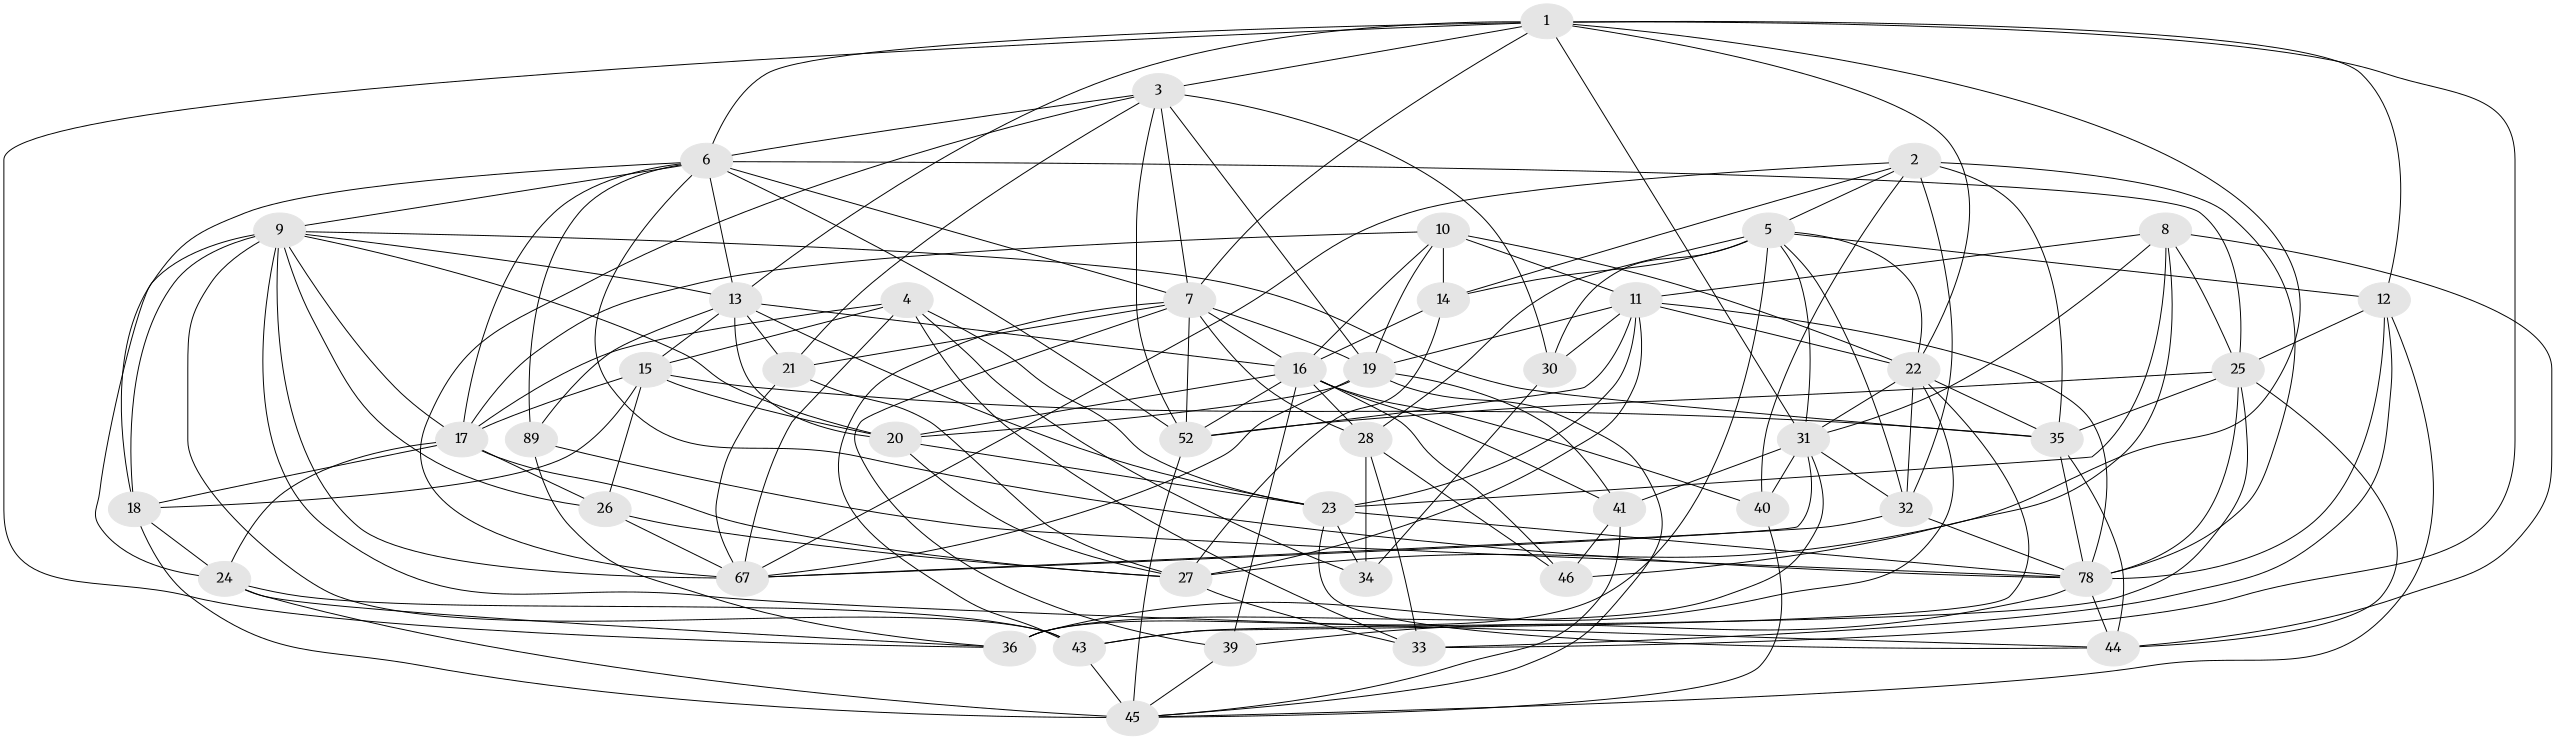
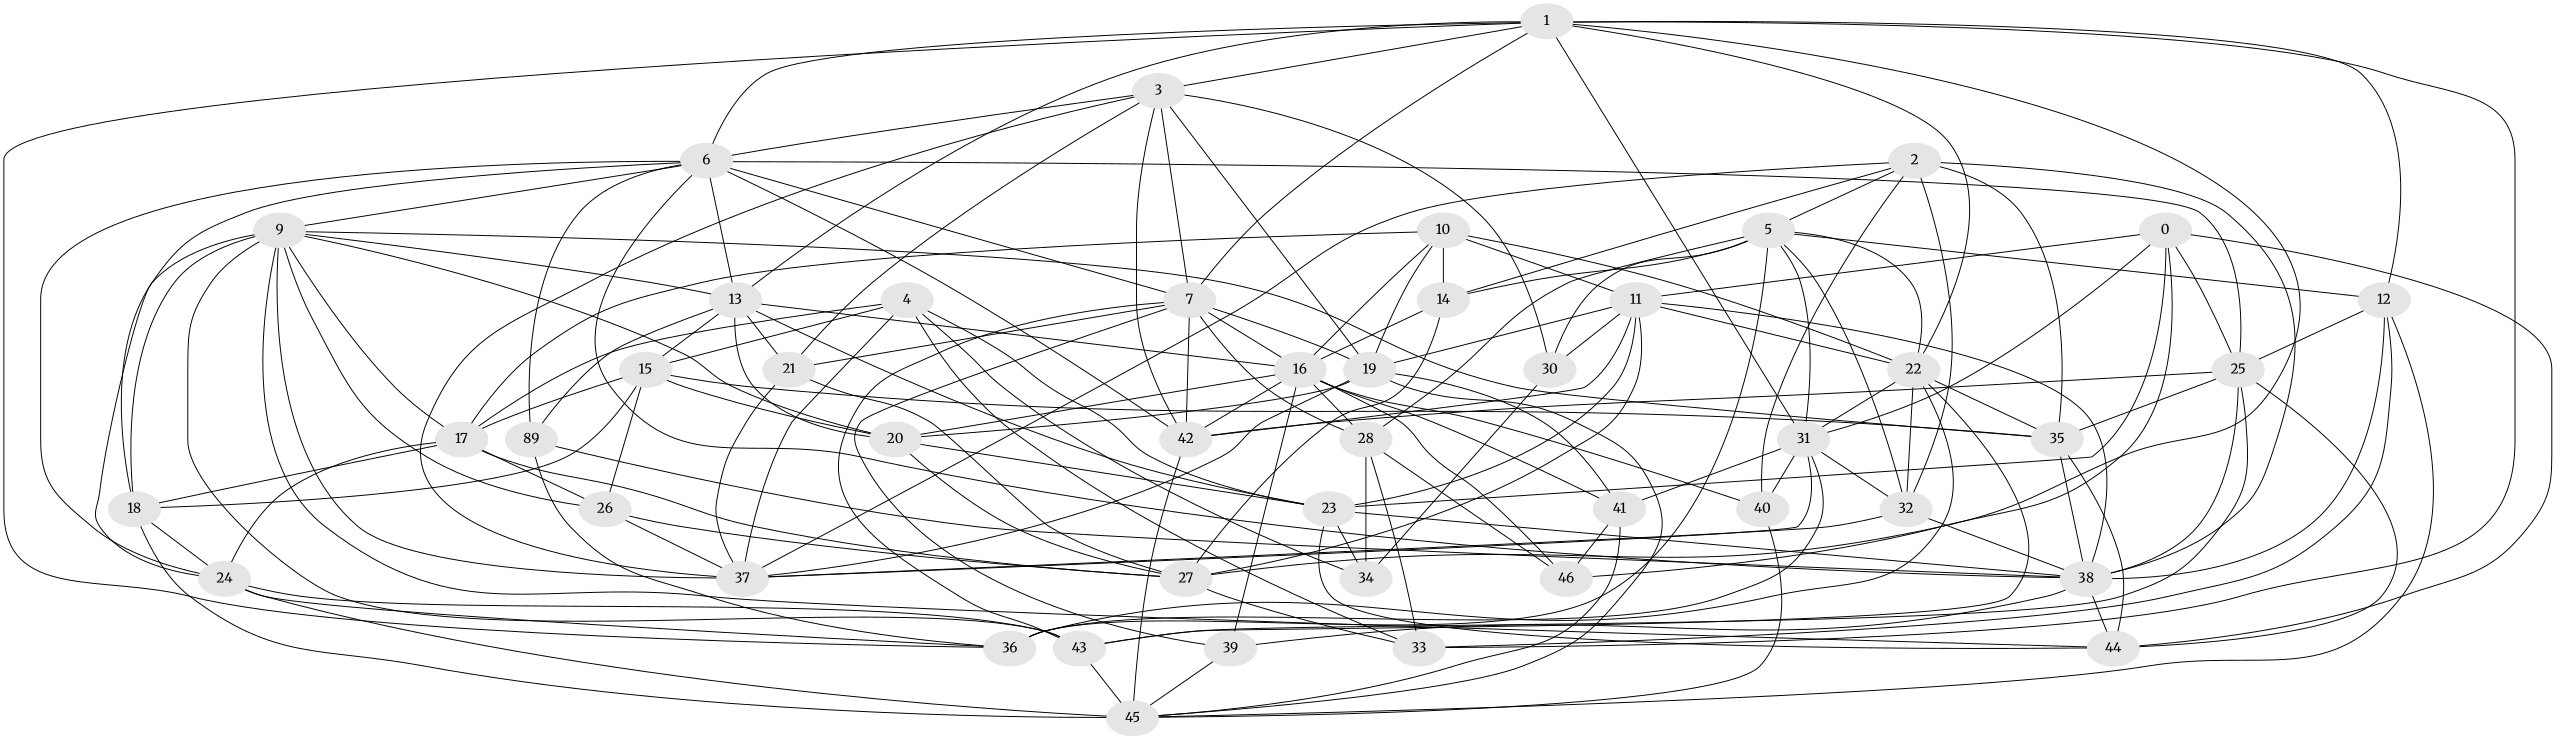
node "8": label "8" -> "0"
edge "6" -- "17": now "6" -- "24"
node "52": label "52" -> "42"
node "67": label "67" -> "37"
node "78": label "78" -> "38"
